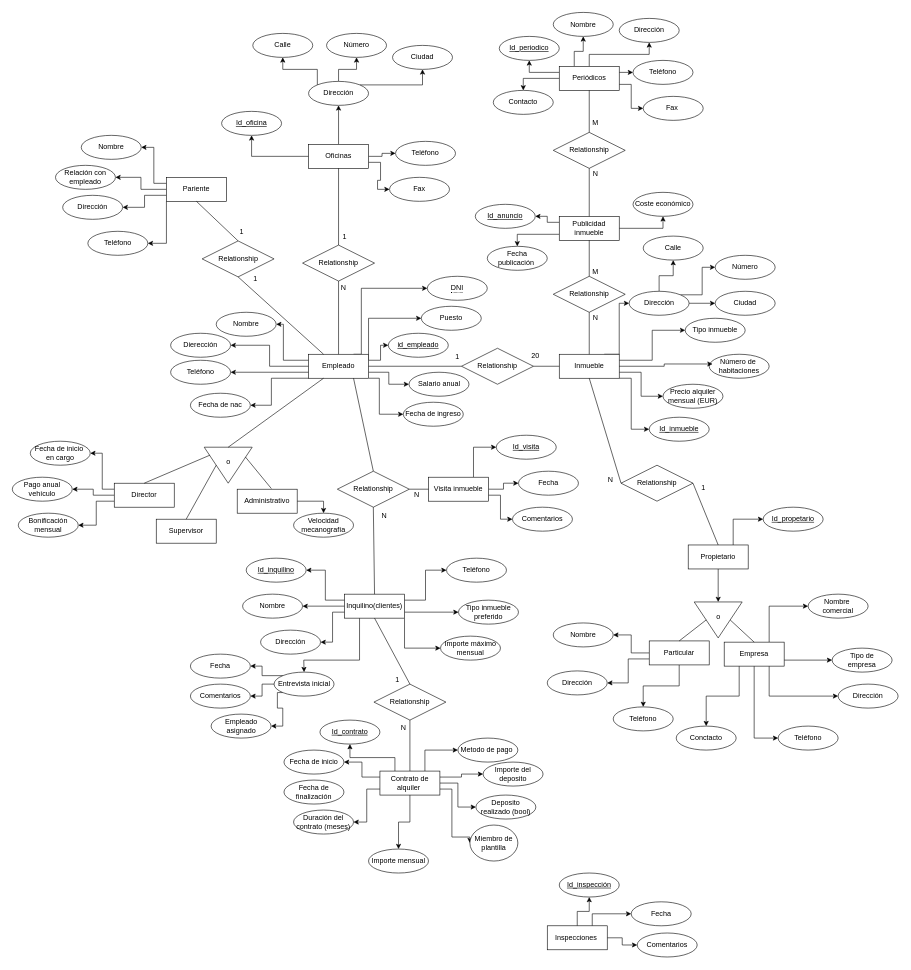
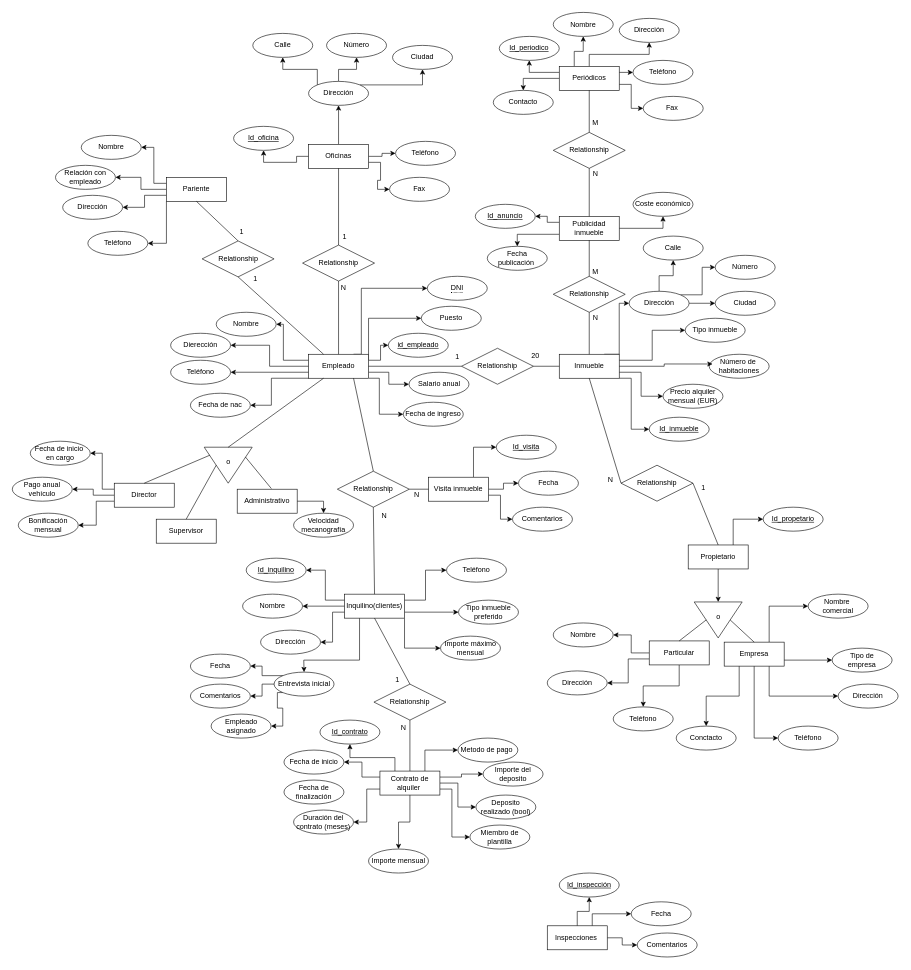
node "Id_oficina": moved (252, 123) -> (264, 138)
node "Miembro de plantilla": size 48x36 -> 60x24
